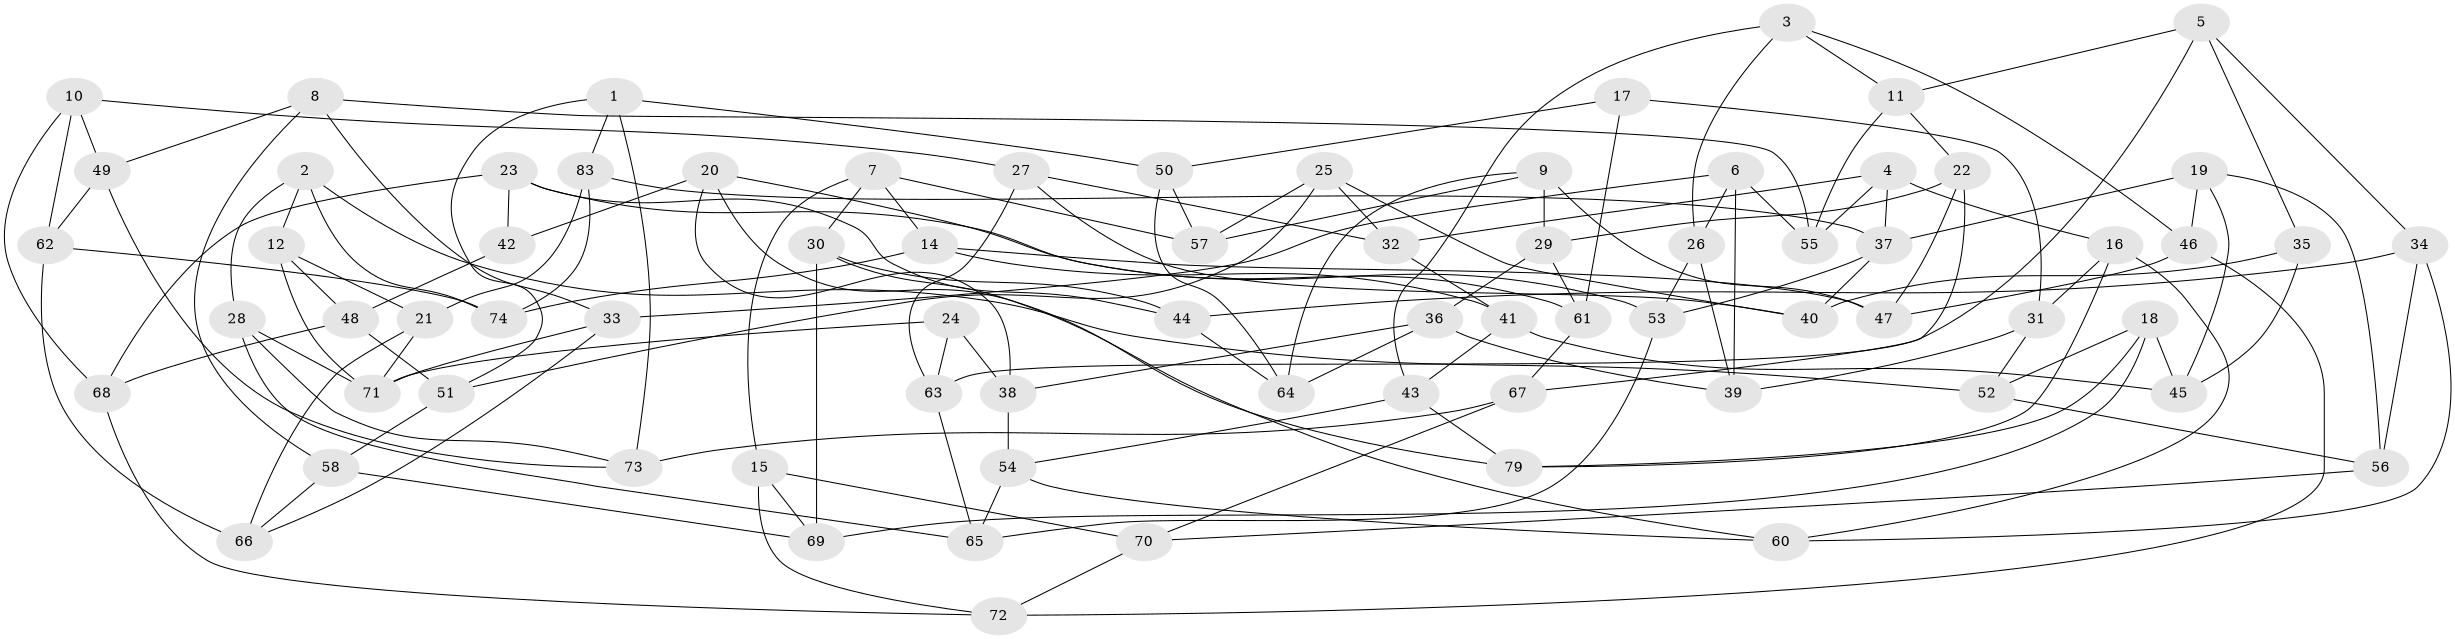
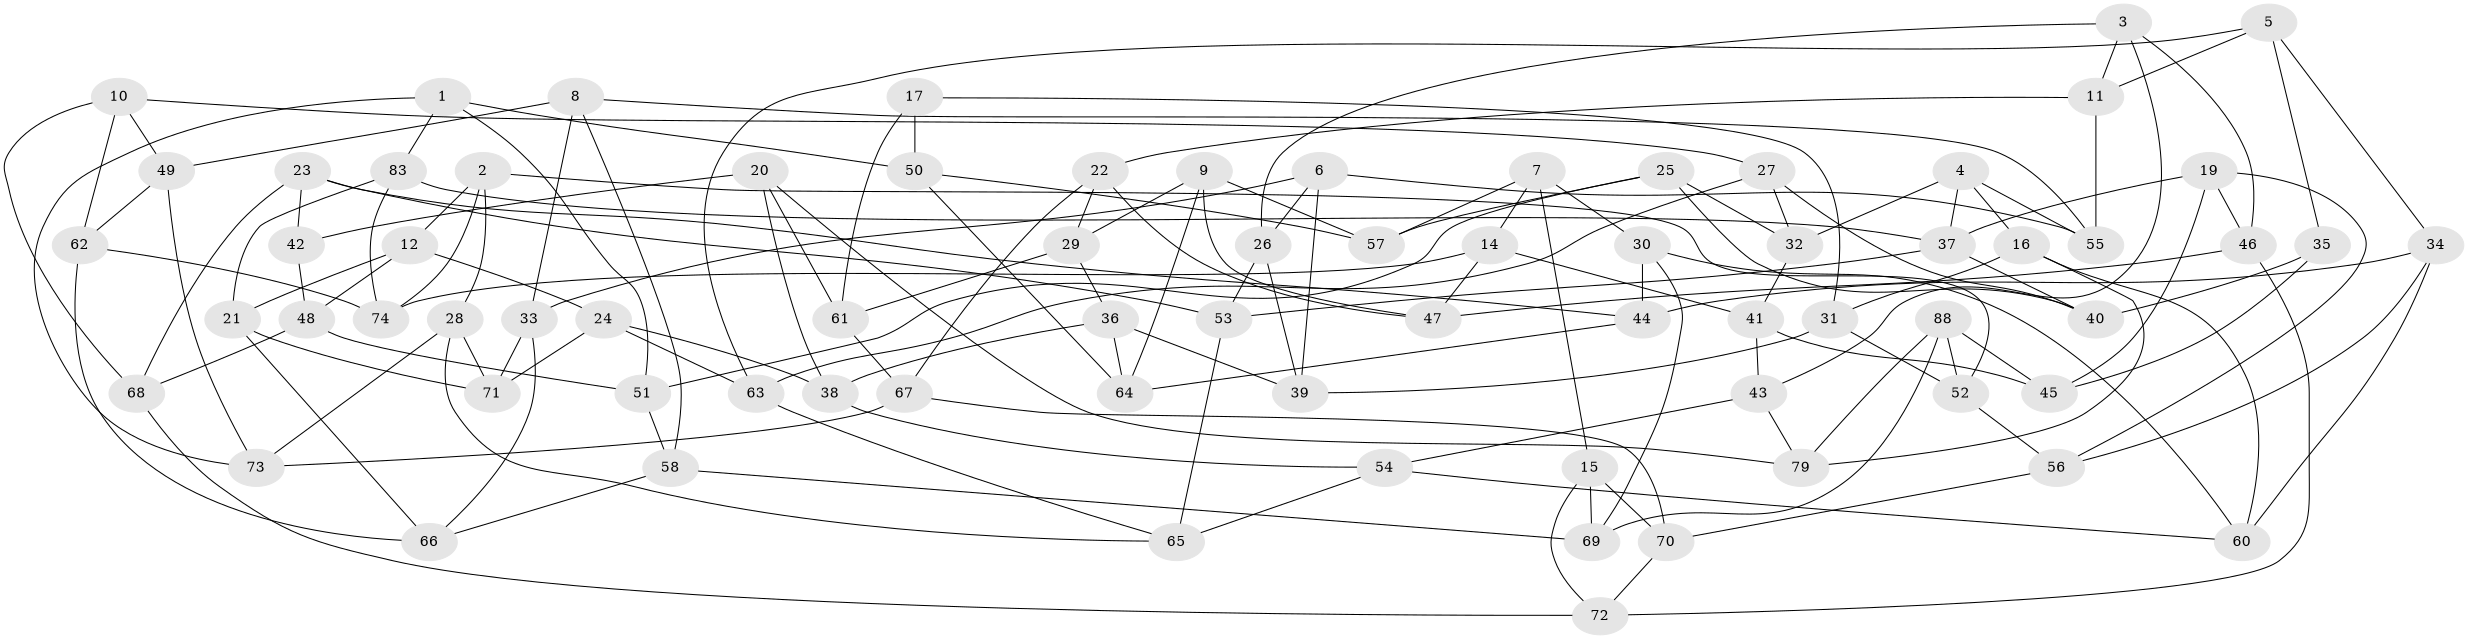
node "18": label "18" -> "88"
edge "12" -- "71": now "12" -- "24"
